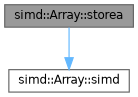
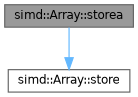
node "simd::Array::simd": label "simd::Array::simd" -> "simd::Array::store"
